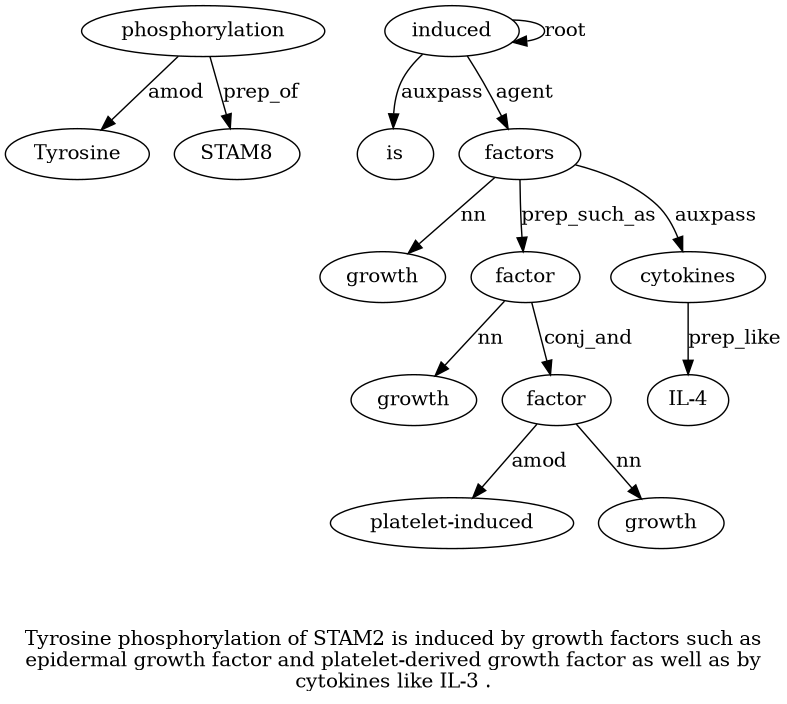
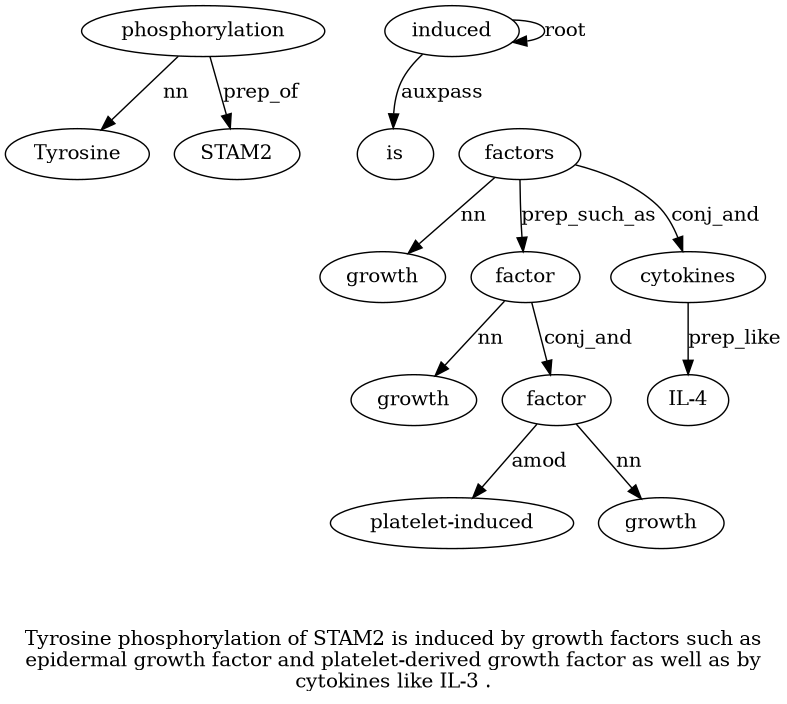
edge "induced" -> "factors": removed, label "agent"
edge "phosphorylation" -> "Tyrosine": label "amod" -> "nn"
node "STAM8": label "STAM8" -> "STAM2"
edge "factors" -> "cytokines": label "auxpass" -> "conj_and"
